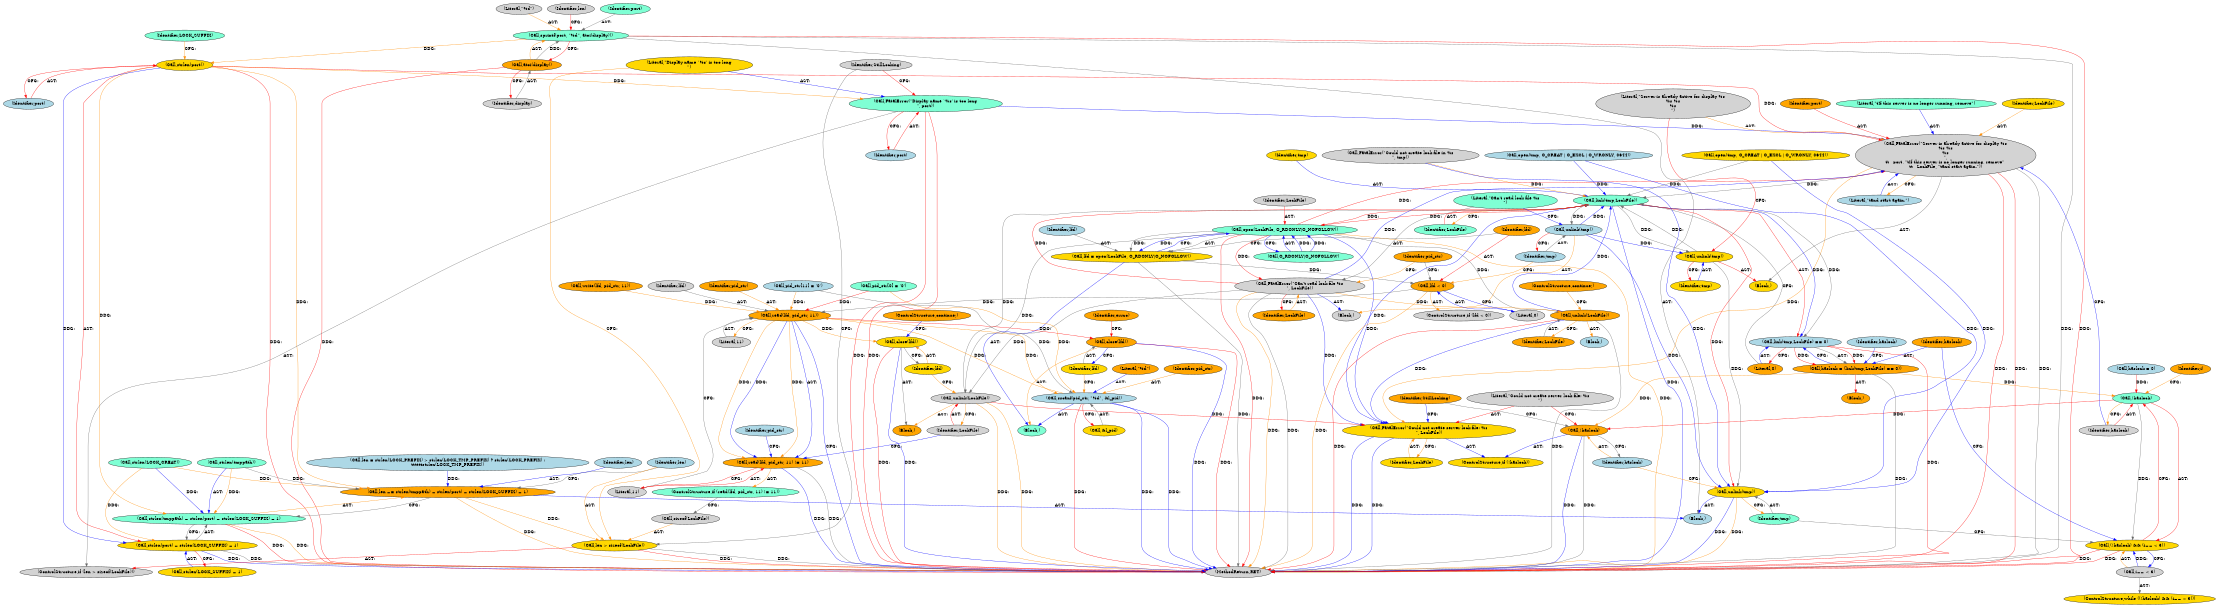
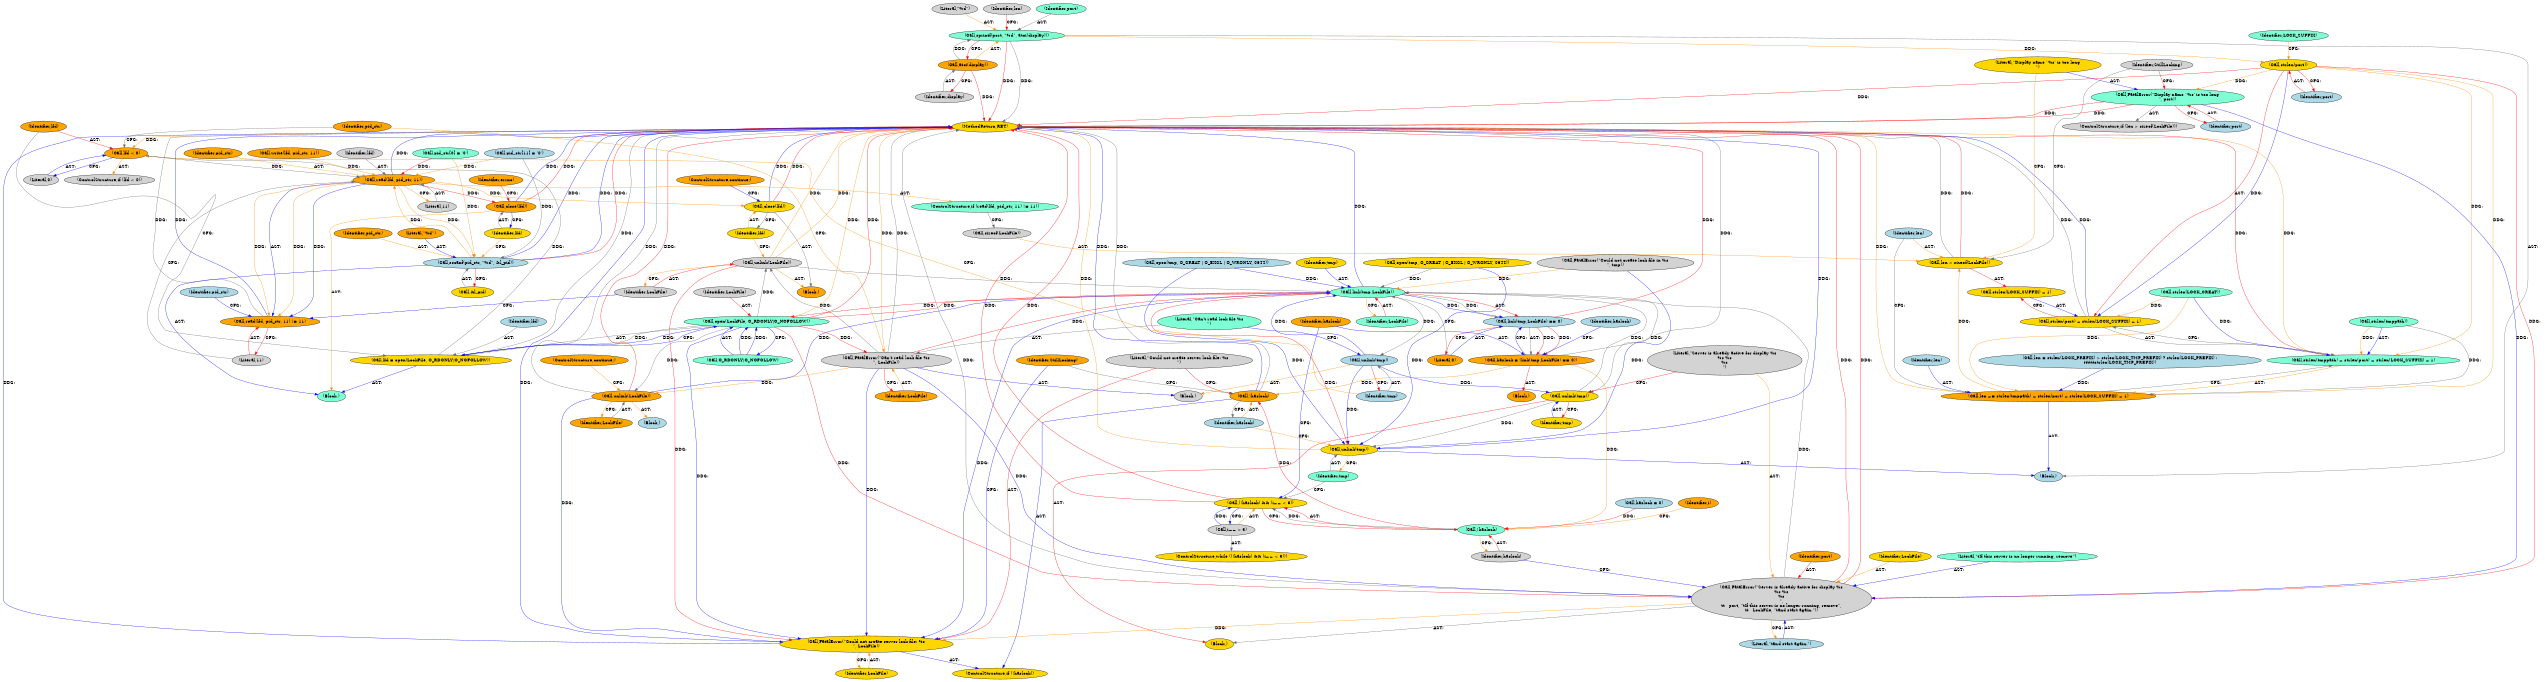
edge "(Call,lfd < 0)" -> "(MethodReturn,RET)": reversed
edge "(Call,read(lfd, pid_str, 11))" -> "(MethodReturn,RET)": label "CFG: " -> "DDG: "
edge "(Call,read(lfd, pid_str, 11) != 11)" -> "(ControlStructure,if (read(lfd, pid_str, 11) != 11))": now "(Call,read(lfd, pid_str, 11))" -> "(ControlStructure,if (read(lfd, pid_str, 11) != 11))"
edge "(Call,len > sizeof(LockFile))" -> "(ControlStructure,if (len > sizeof(LockFile)))": now "(Call,len > sizeof(LockFile))" -> "(Call,strlen(LOCK_SUFFIX) + 1)"
node "(MethodReturn,RET)": fillcolor lightgrey -> gold
